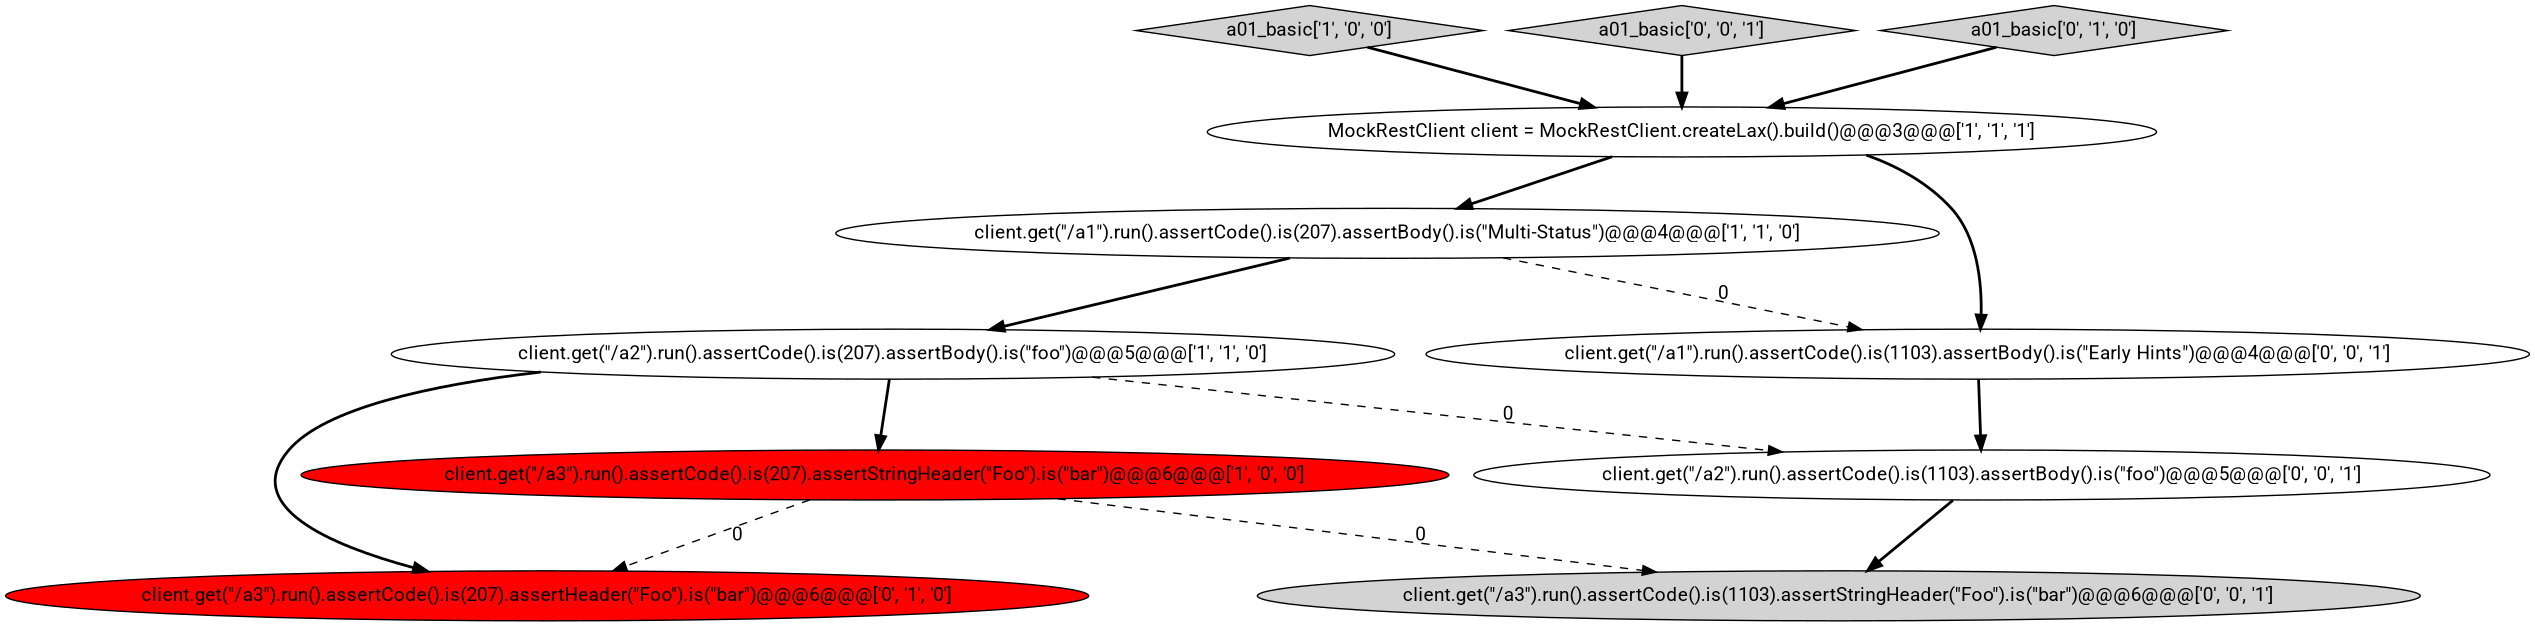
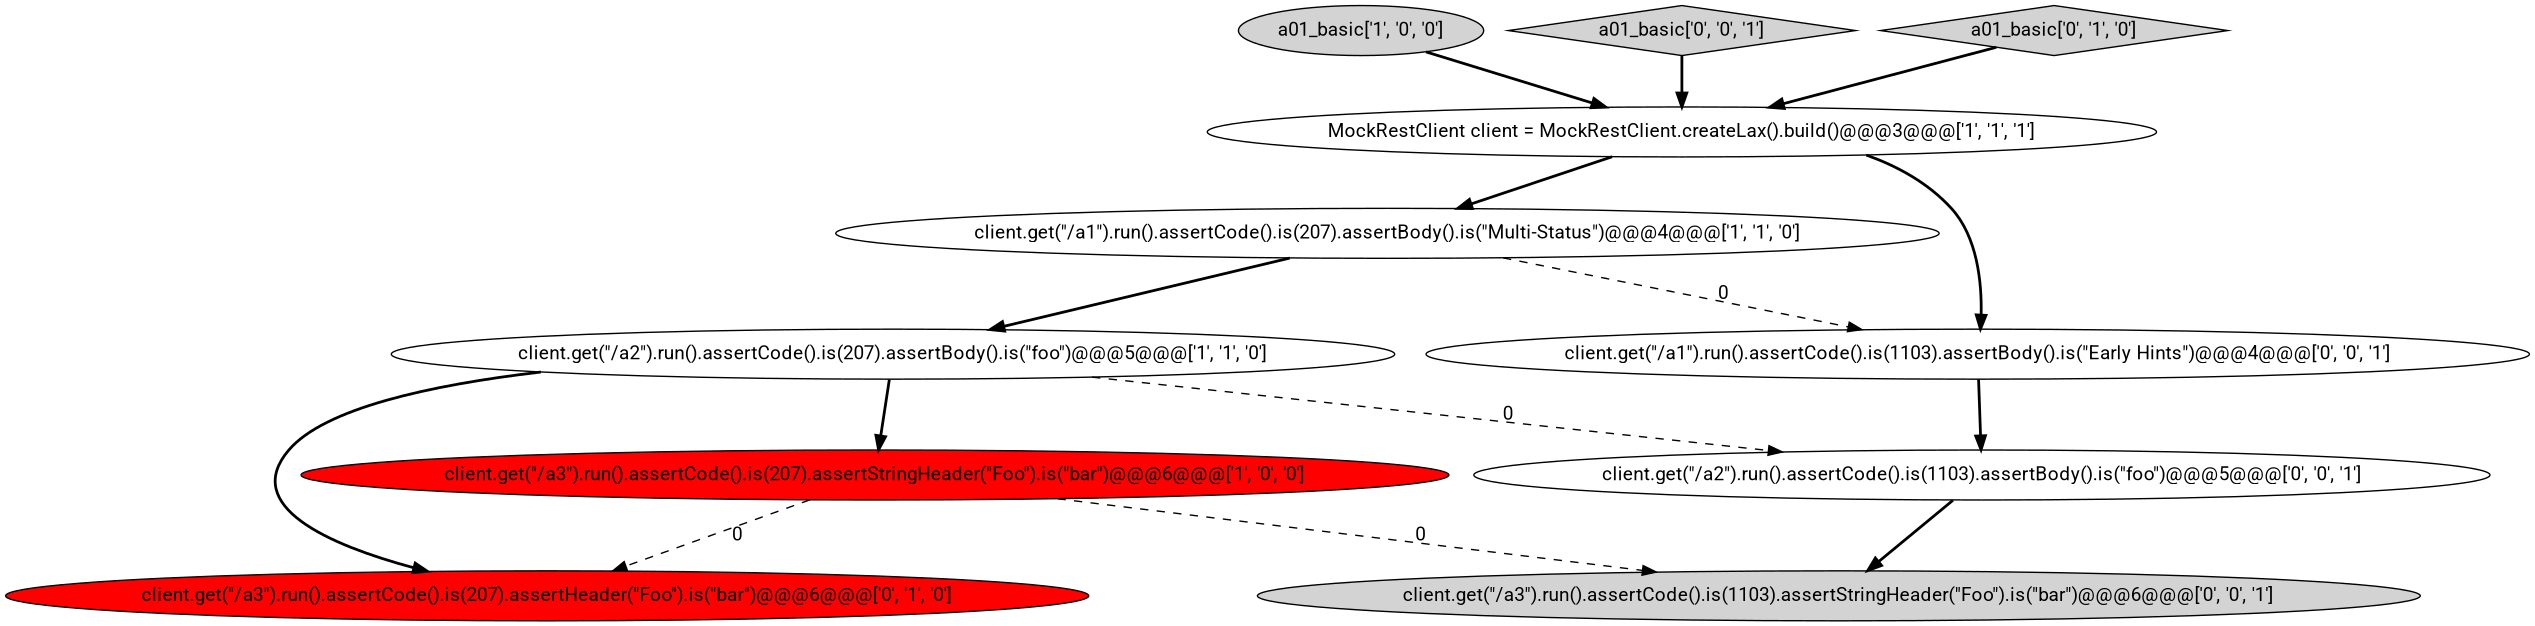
node "a01_basic['1', '0', '0']": shape diamond -> ellipse
